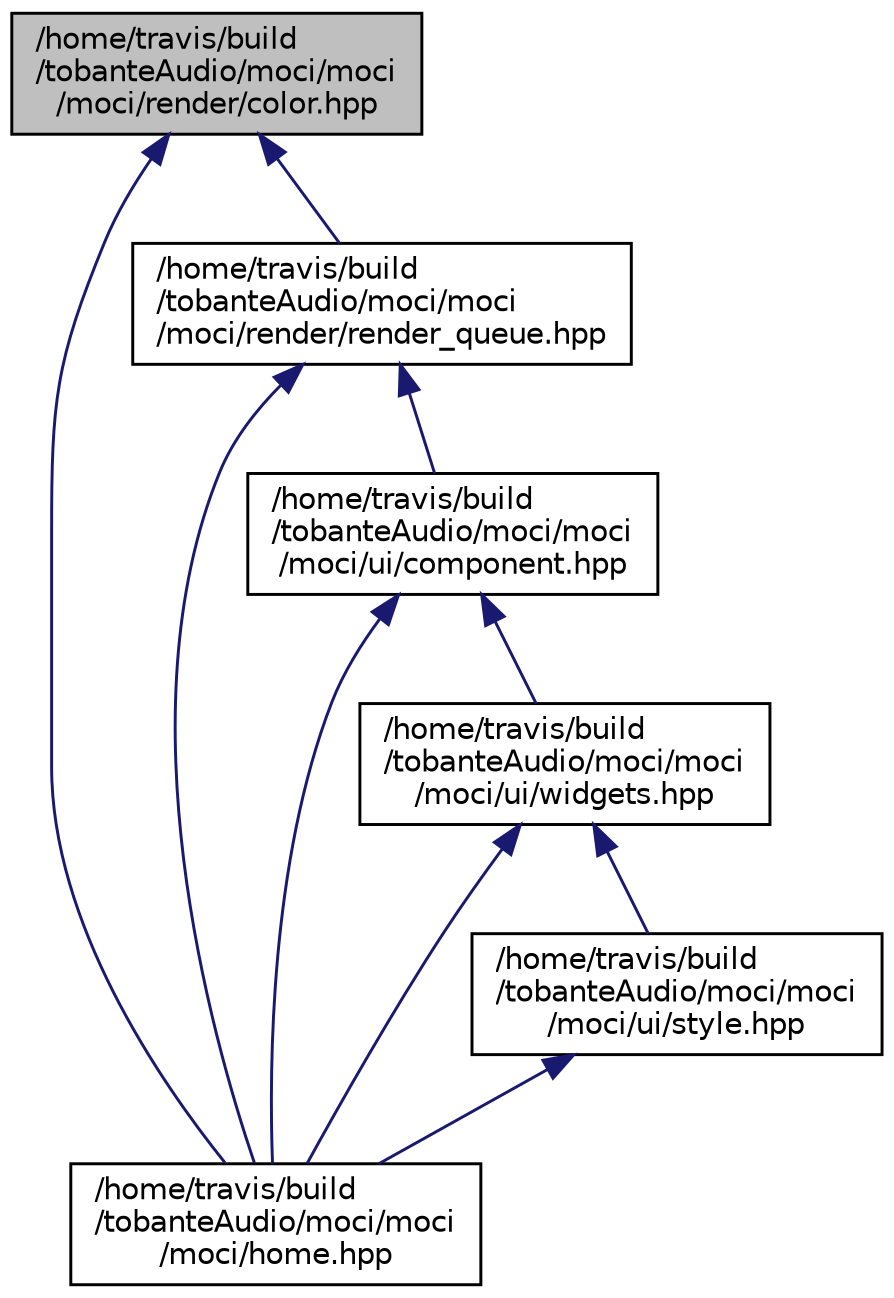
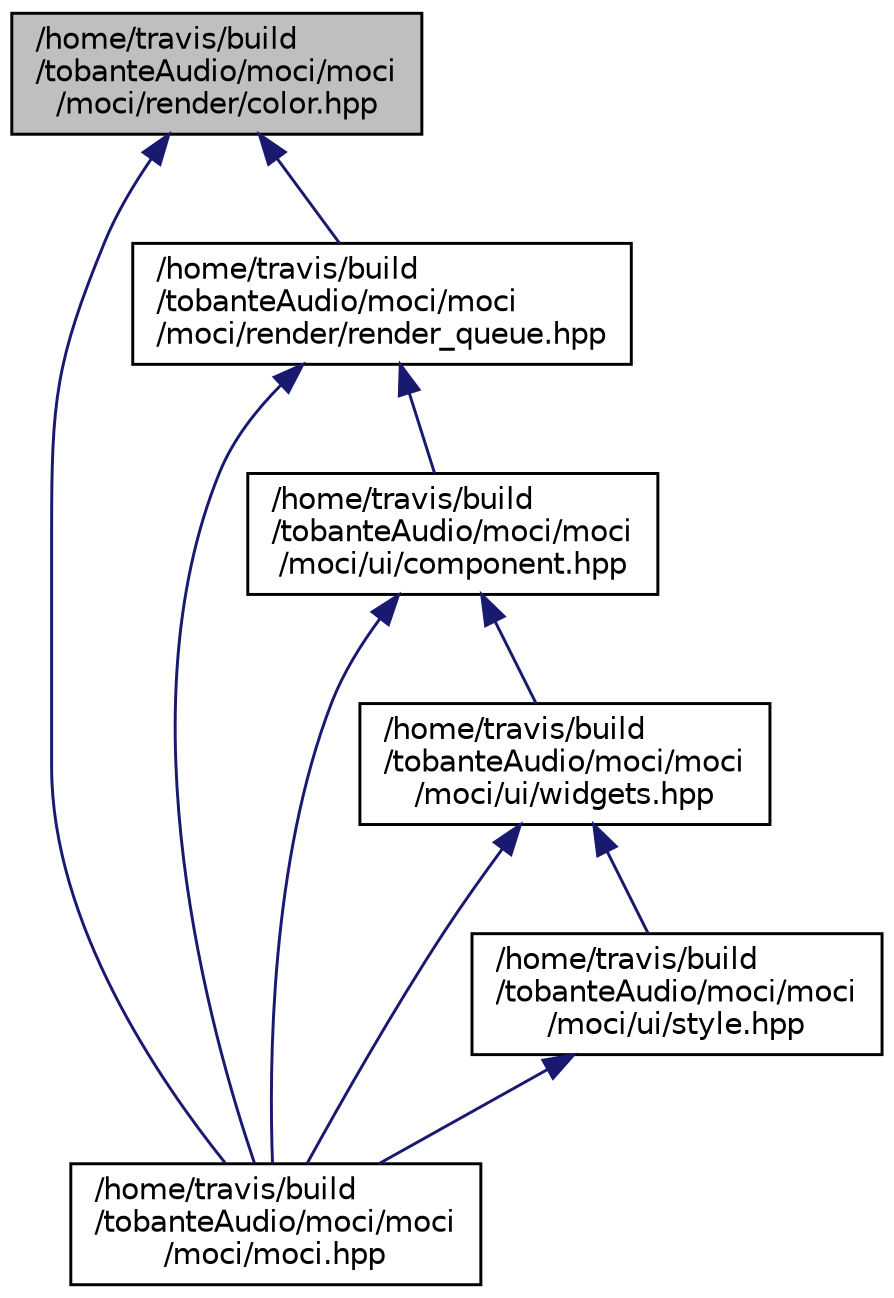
node "/home/travis/build /tobanteAudio/moci/moci /moci/home.hpp": label "/home/travis/build /tobanteAudio/moci/moci /moci/home.hpp" -> "/home/travis/build /tobanteAudio/moci/moci /moci/moci.hpp"
